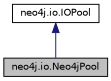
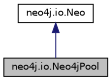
node "neo4j.io.IOPool": label "neo4j.io.IOPool" -> "neo4j.io.Neo"
